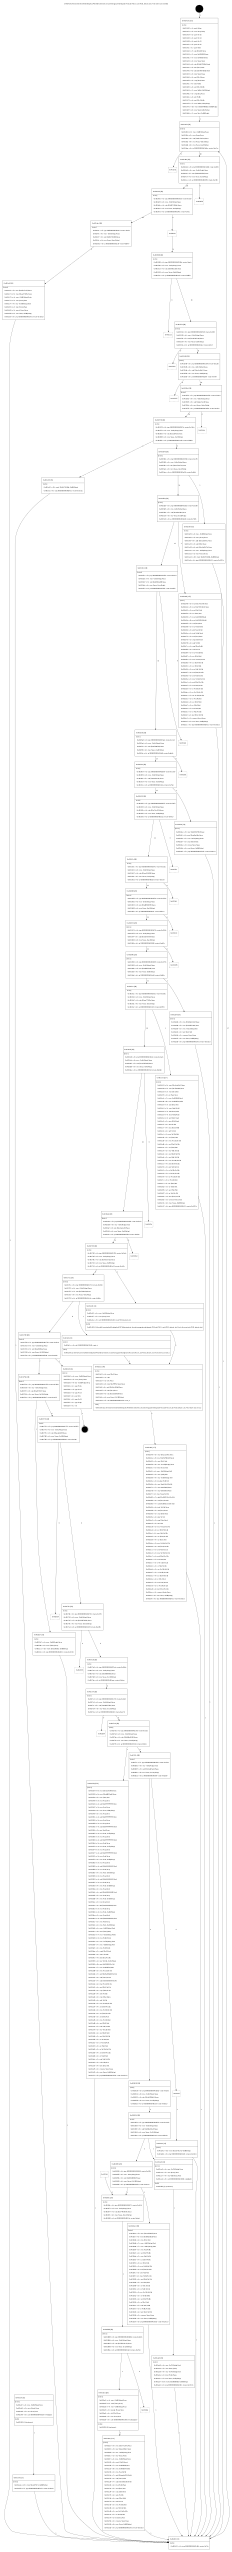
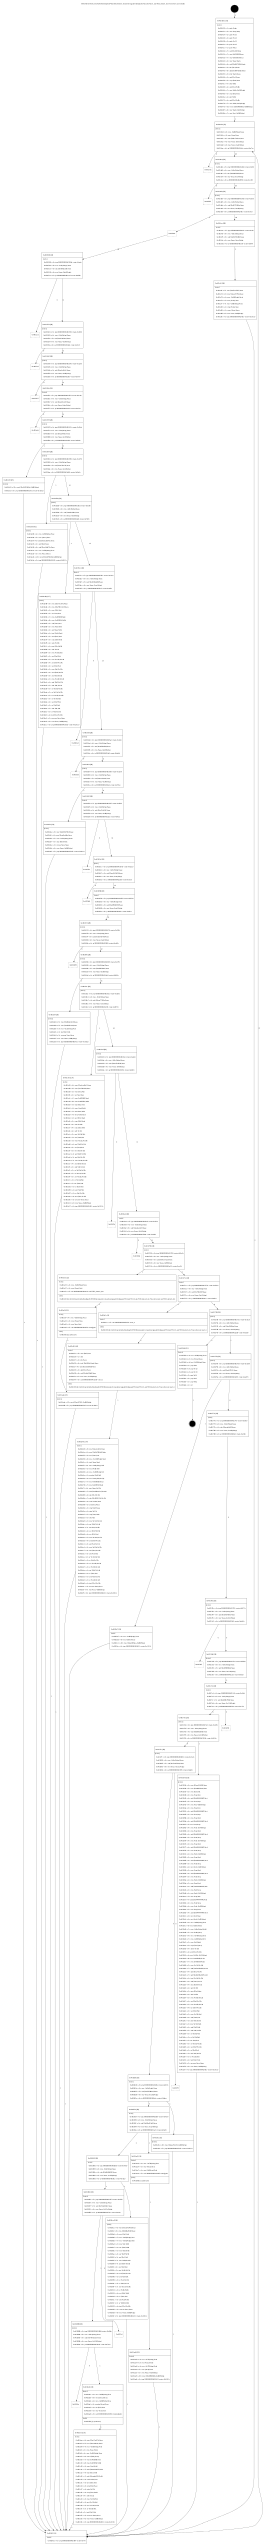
node "0x401b0c": removed
edge "0x401e33 [12]" -> "0x401d21 [40]": now "0x401e33 [12]" -> "0x401e3f [15]"
node "0x4020b4": removed
edge "0x401ff6" -> "0x401dfa [15]": now "0x401818 [28]" -> "0x401dfa [15]"
edge "0x4021cf" -> "0x40186c [28]": reversed
